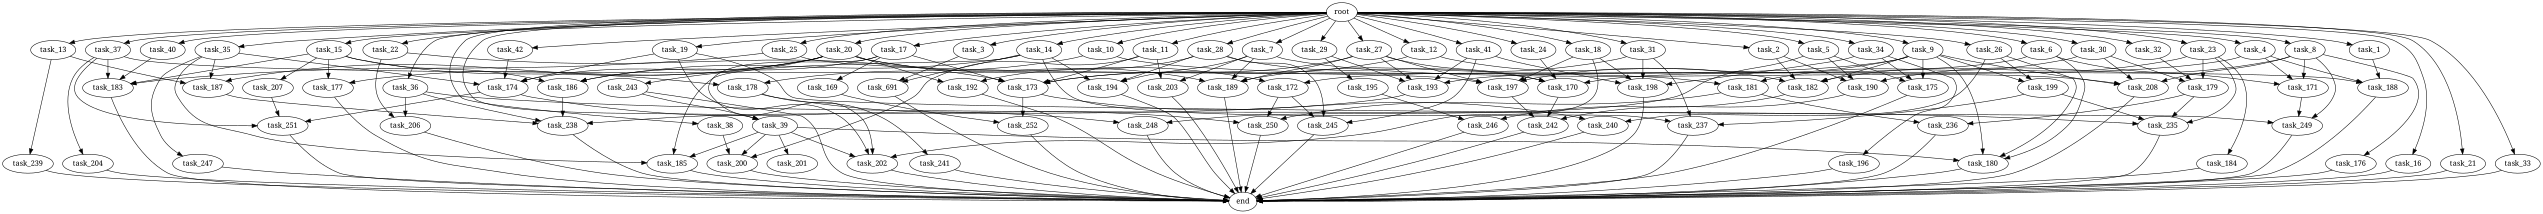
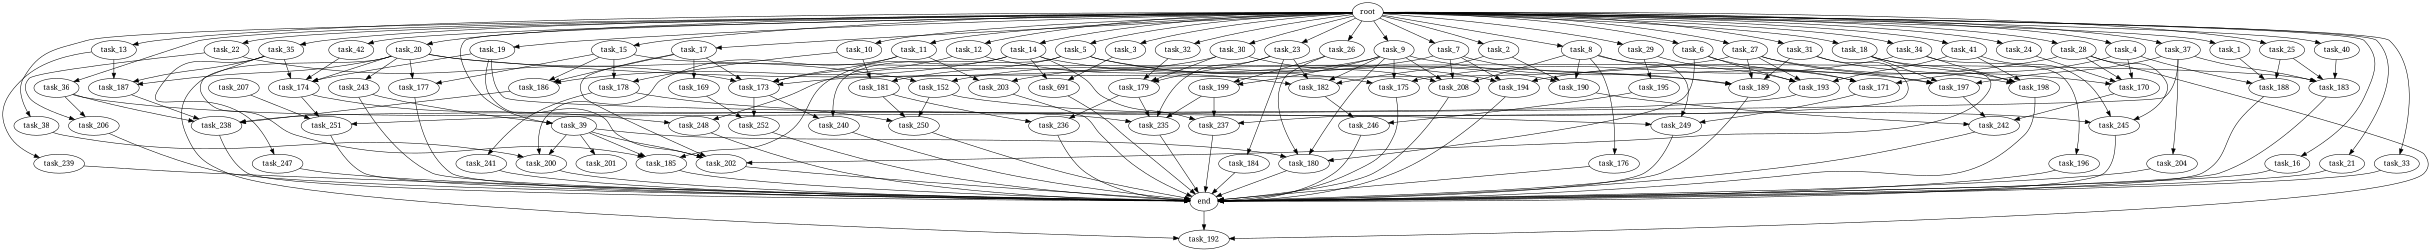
edge "task_15" -> "task_207": removed
node "task_172": label "task_172" -> "task_152"
edge "task_26" -> "task_240": now "task_5" -> "task_240"
edge "task_192" -> "end": reversed
